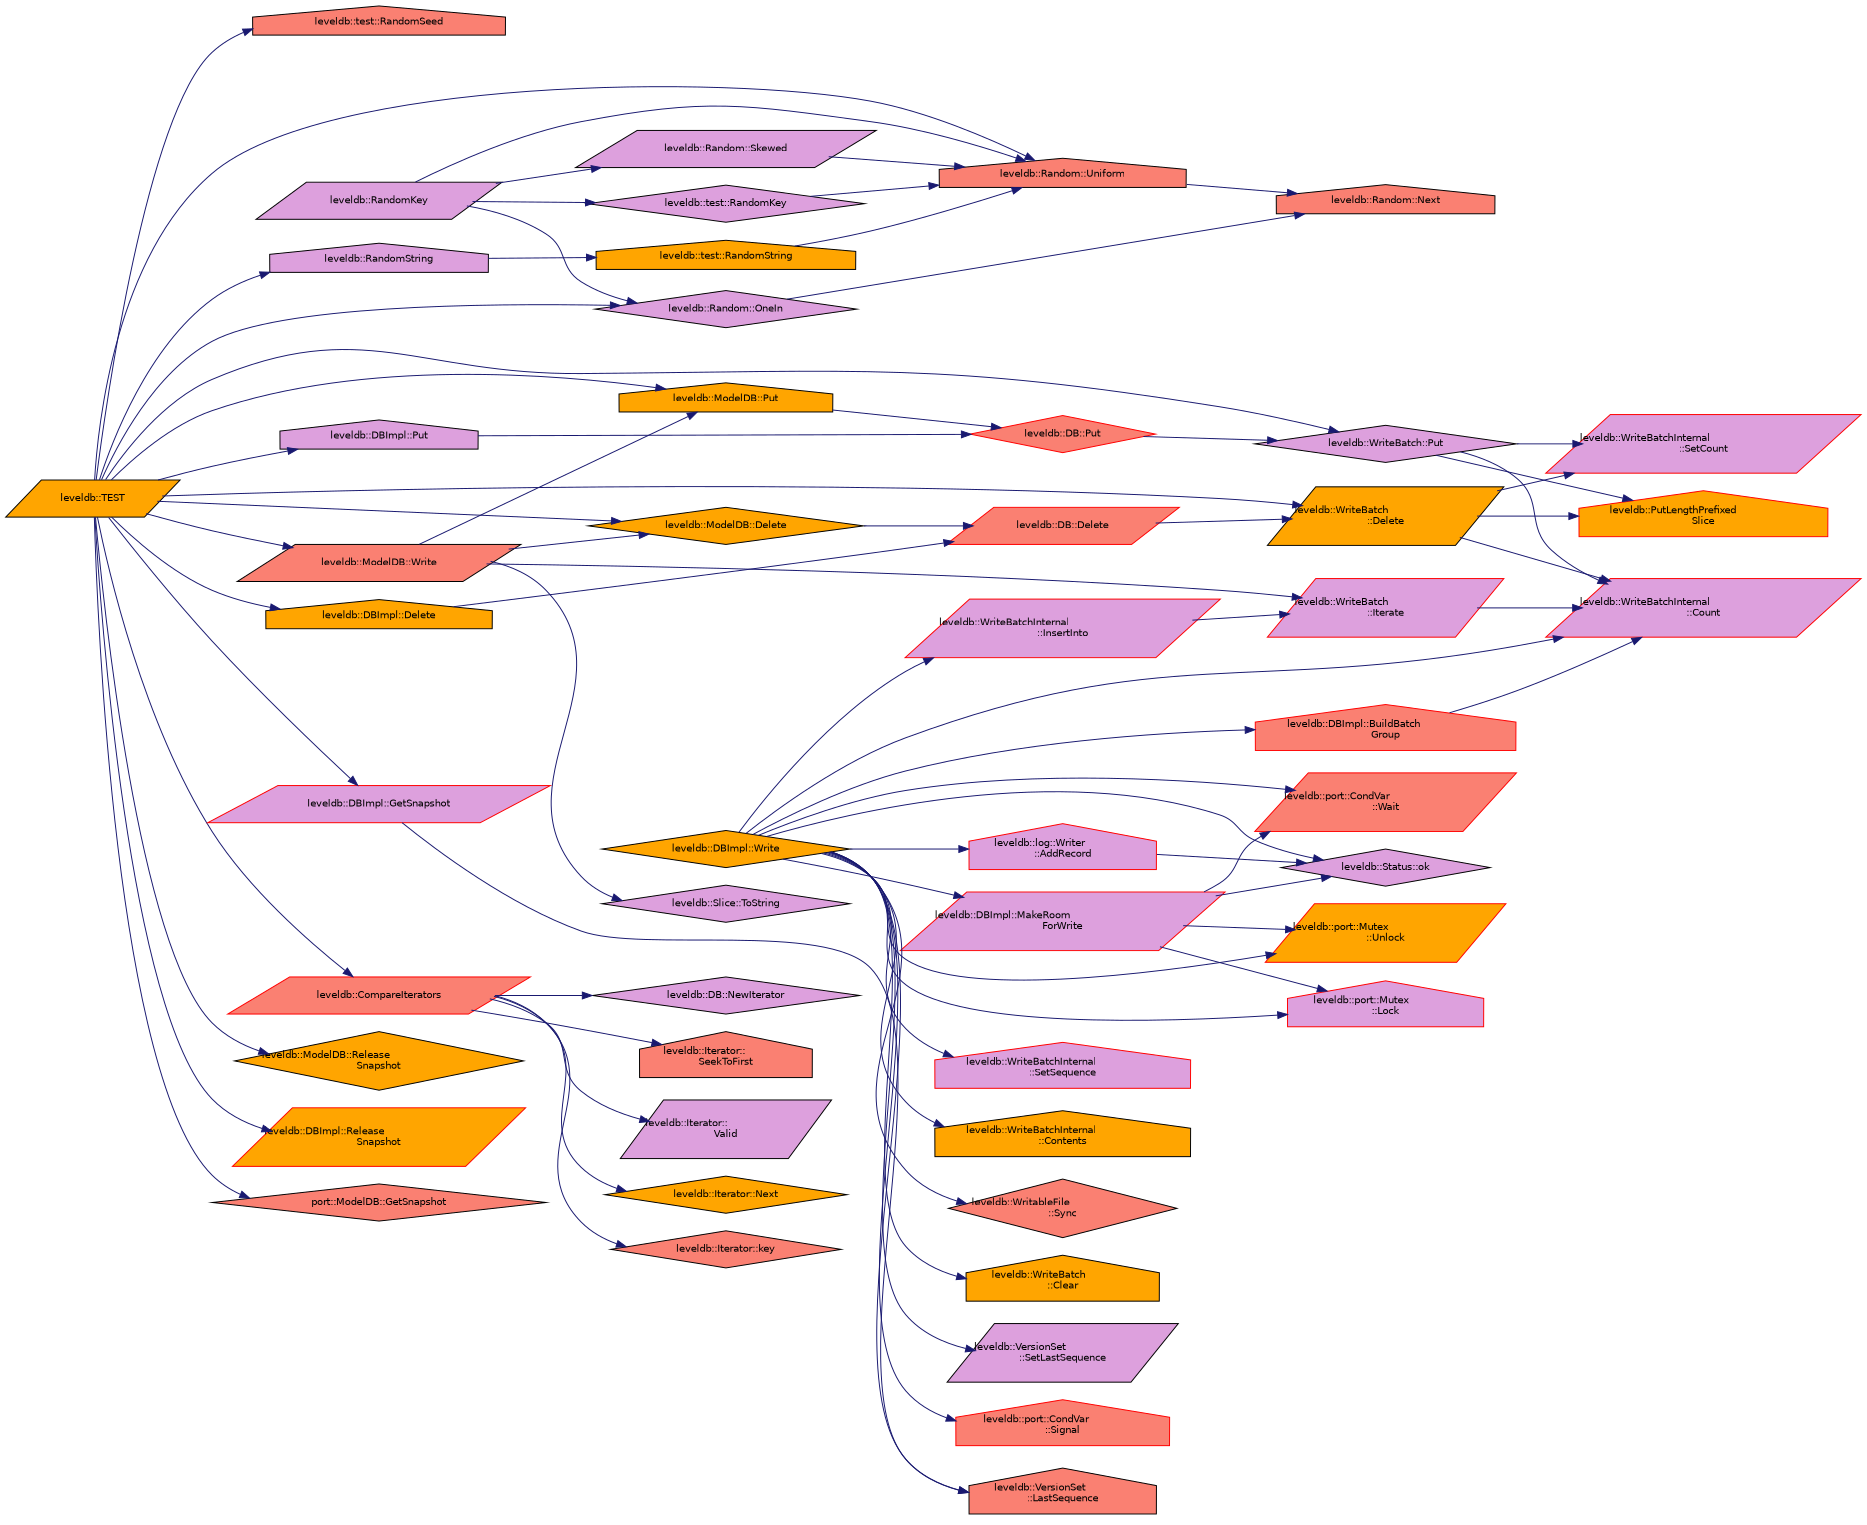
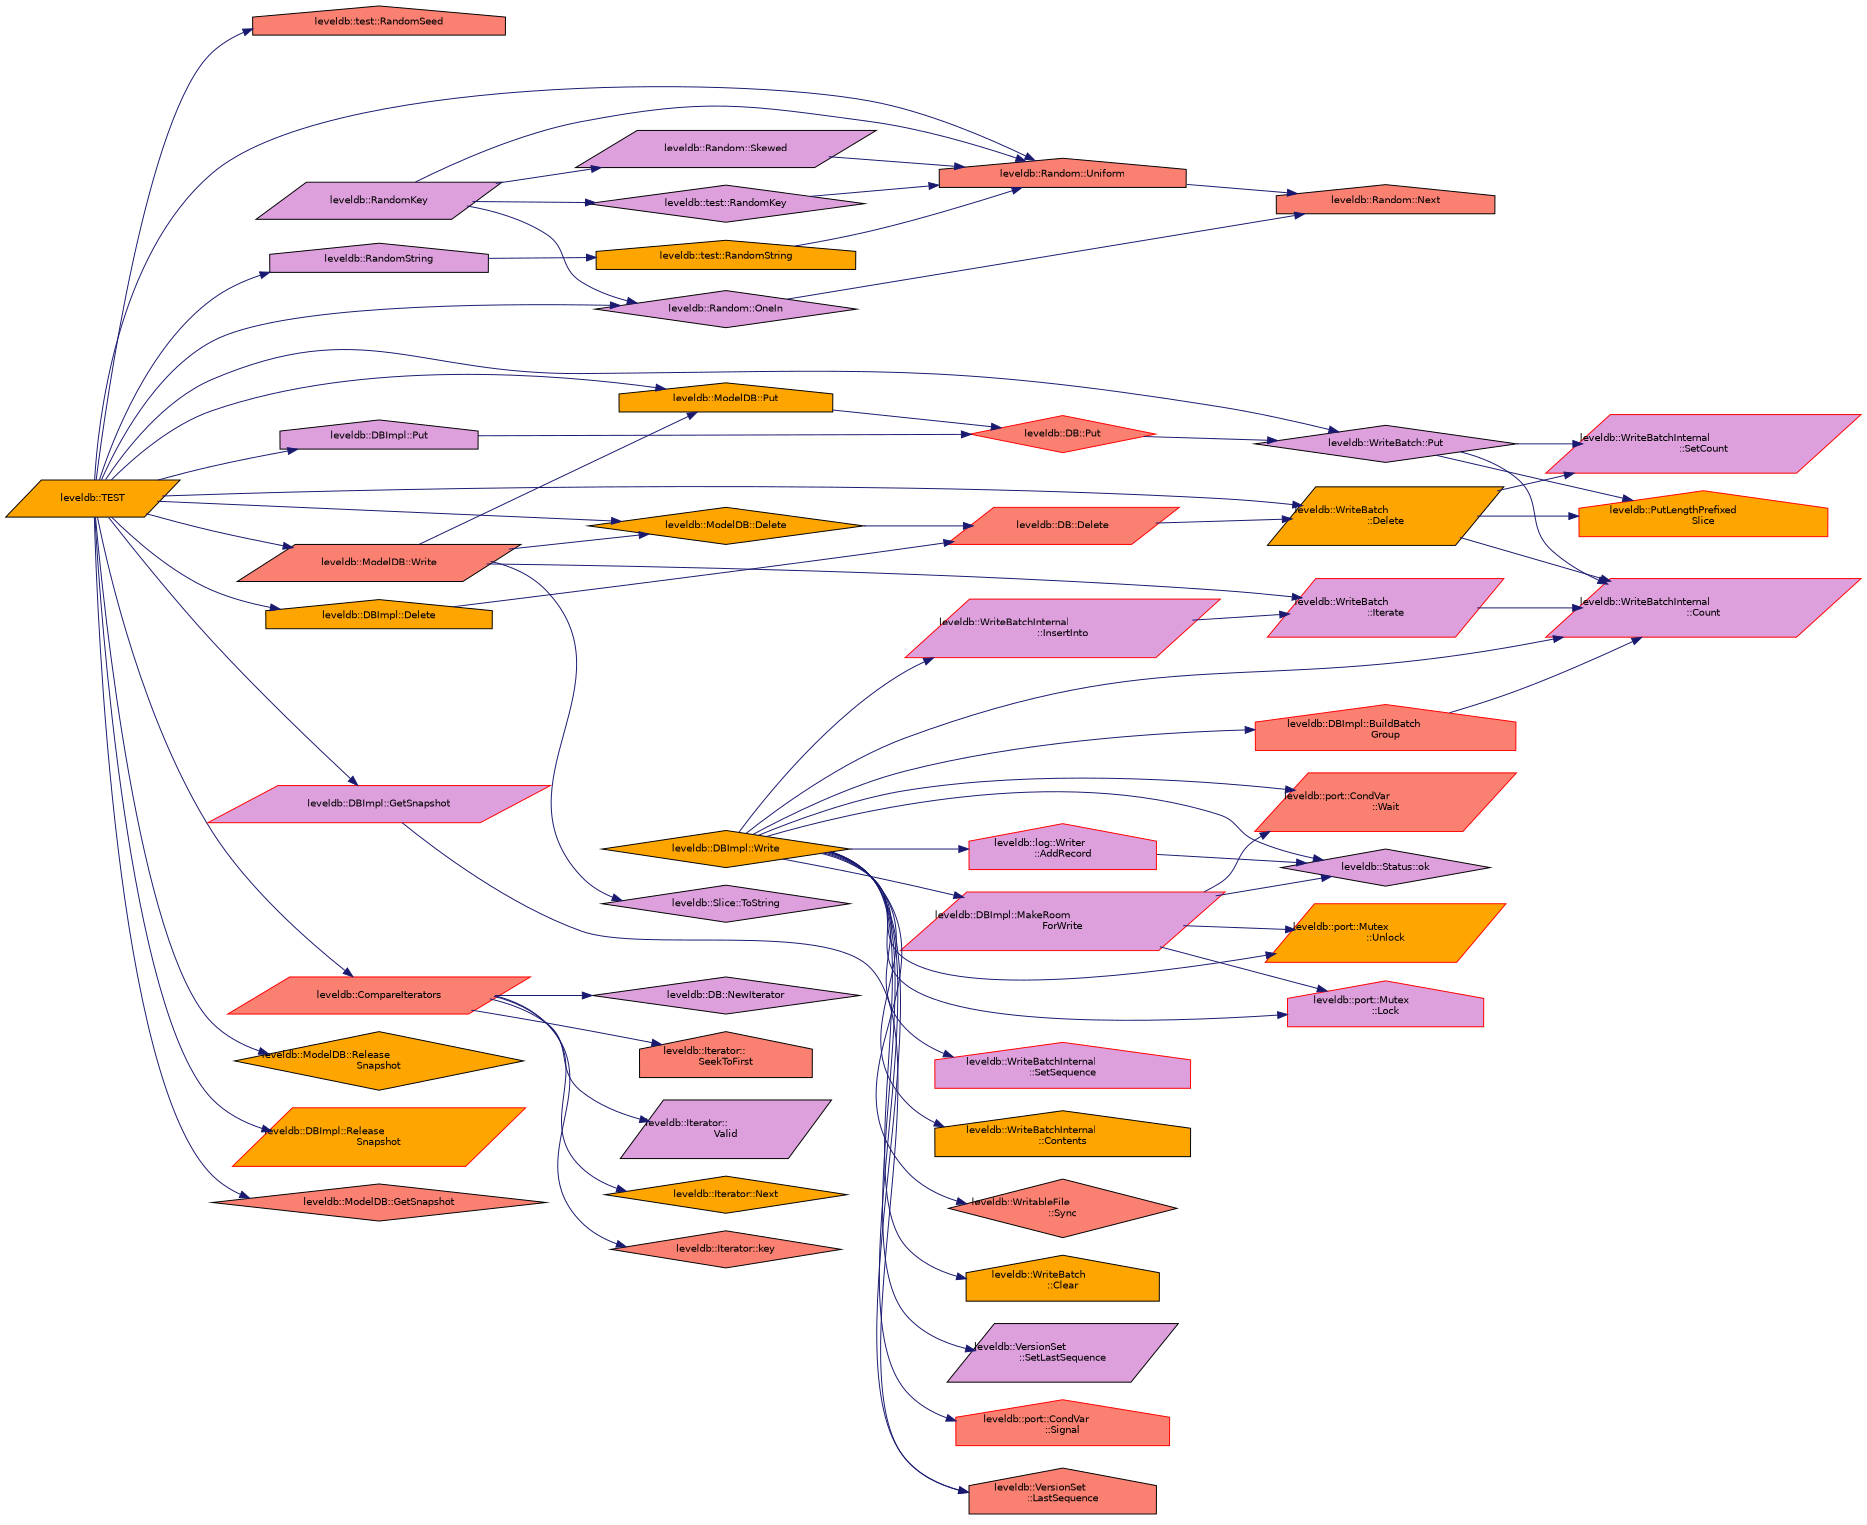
node "port::ModelDB::GetSnapshot": label "port::ModelDB::GetSnapshot" -> "leveldb::ModelDB::GetSnapshot"
